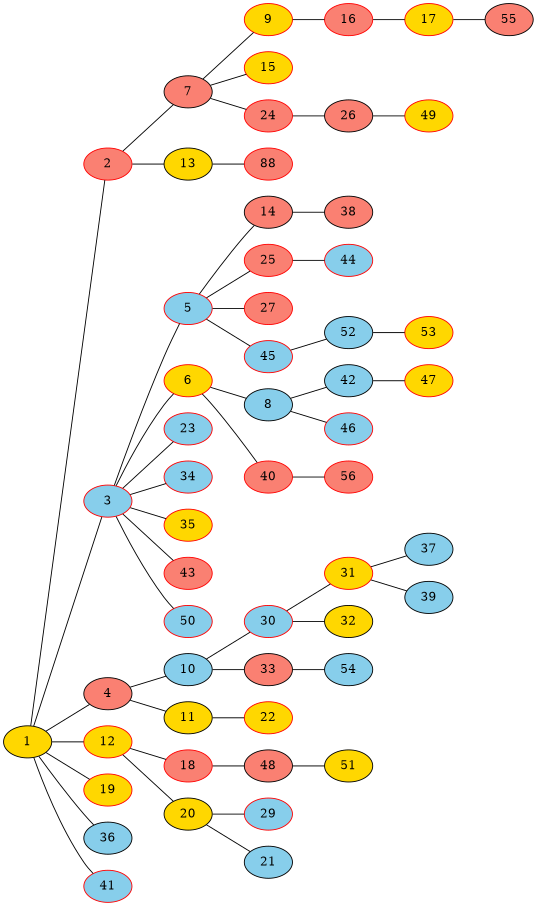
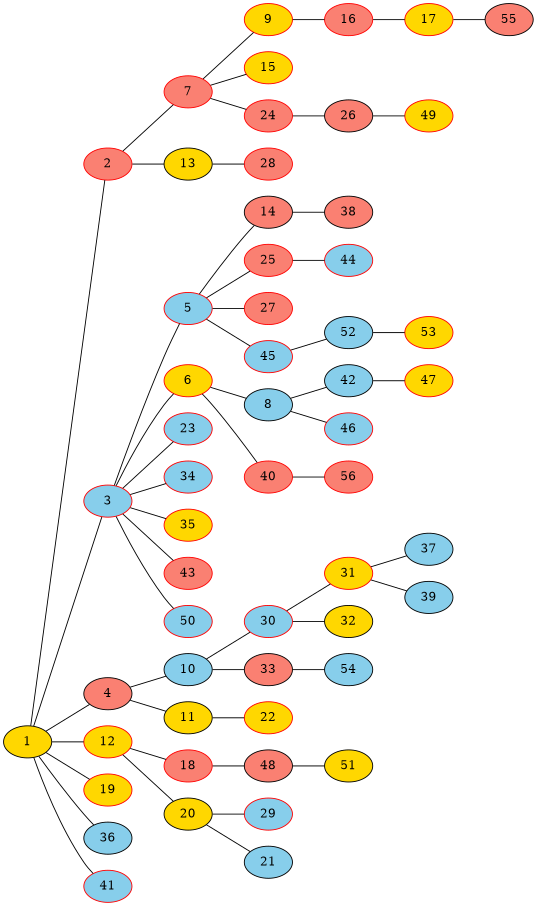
node "7": color black -> red
node "88": label "88" -> "28"
